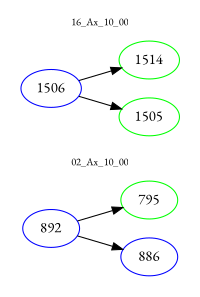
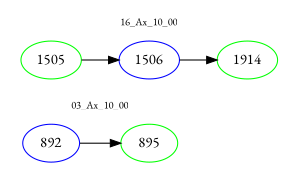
node "1514": label "1514" -> "1914"
edge "1506" -> "1505": reversed
cluster "02_Ax_10_00": label "02_Ax_10_00" -> "03_Ax_10_00"
node "795": label "795" -> "895"
node "886": removed
